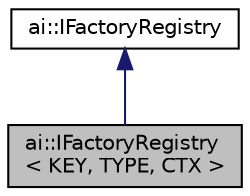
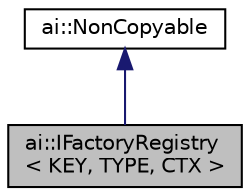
node "ai::IFactoryRegistry": label "ai::IFactoryRegistry" -> "ai::NonCopyable"
